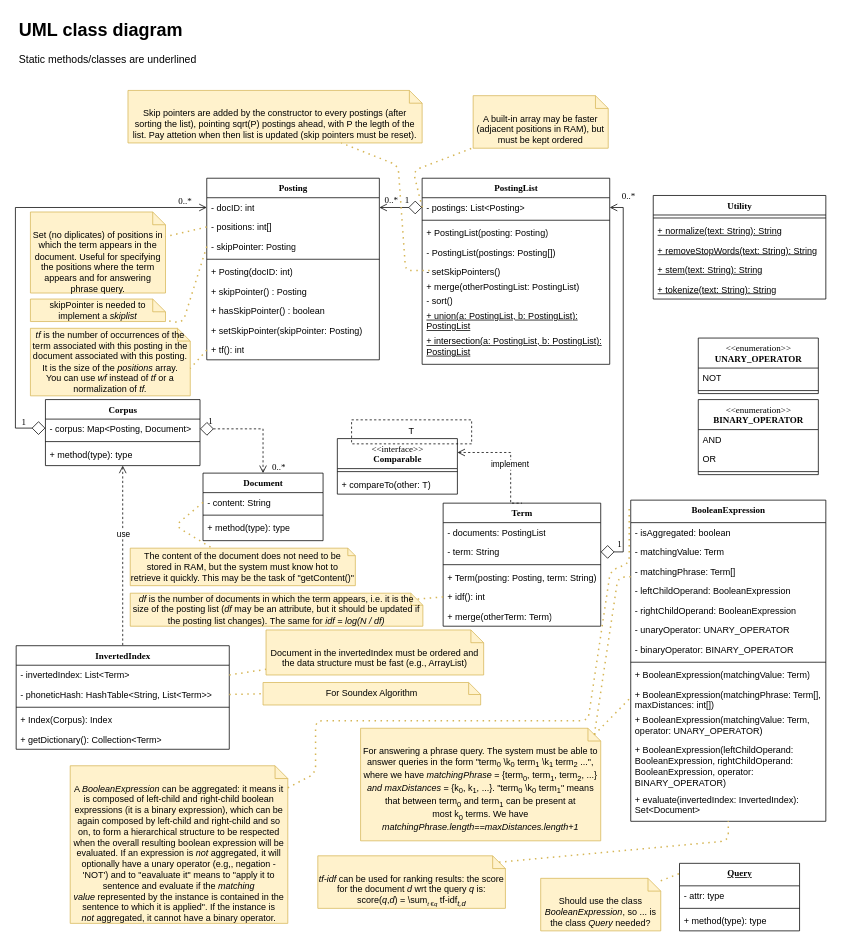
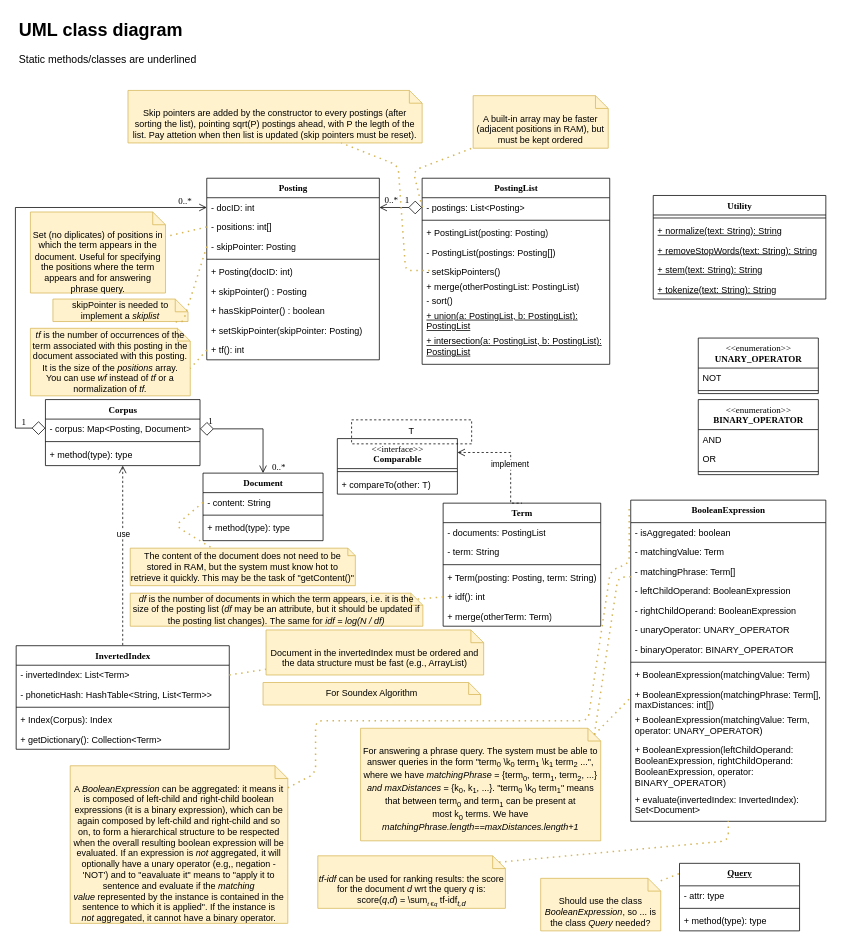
node "skipPointer is needed to implement a skiplist": moved (98, 310) -> (120, 310)
edge "- postings: List<Posting>" -- "- term: String": removed, labels "0..*", "1"
edge "- corpus: Map<Posting, Document>" -- "Document": style dashed -> solid
edge "For Soundex Algorithm" -- "- phoneticHash: HashTable<String, List<Term>>": removed
